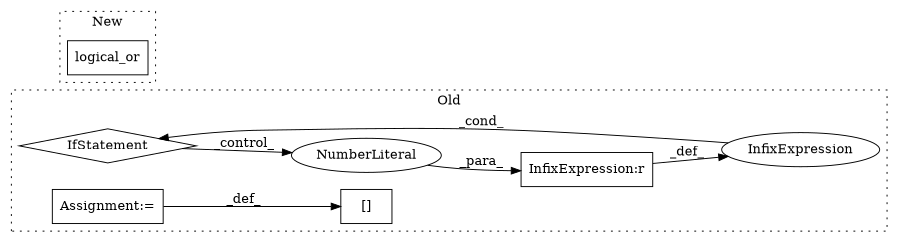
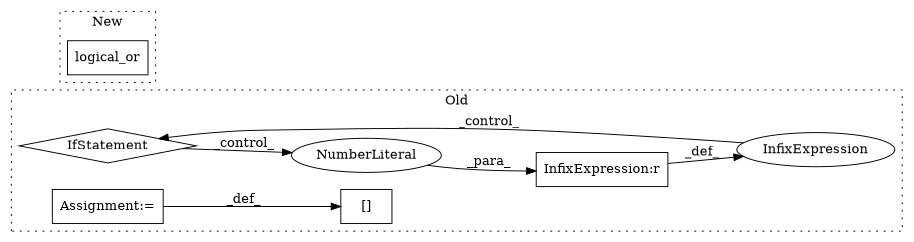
edge "InfixExpression" -> "IfStatement": label "_cond_" -> "_control_"
